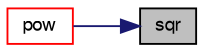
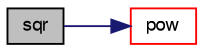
edge "pow" -> "sqr": reversed
